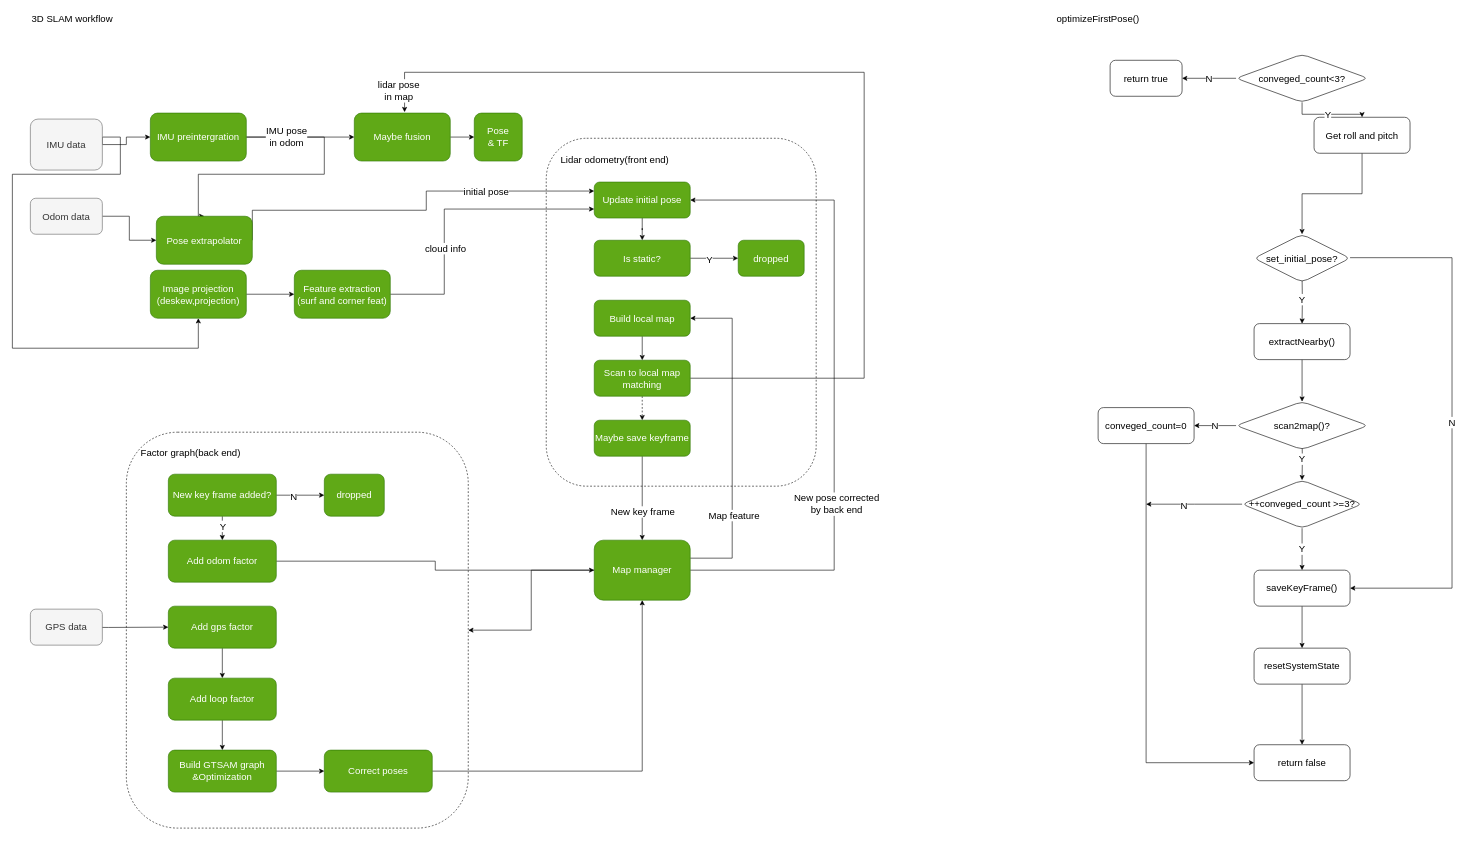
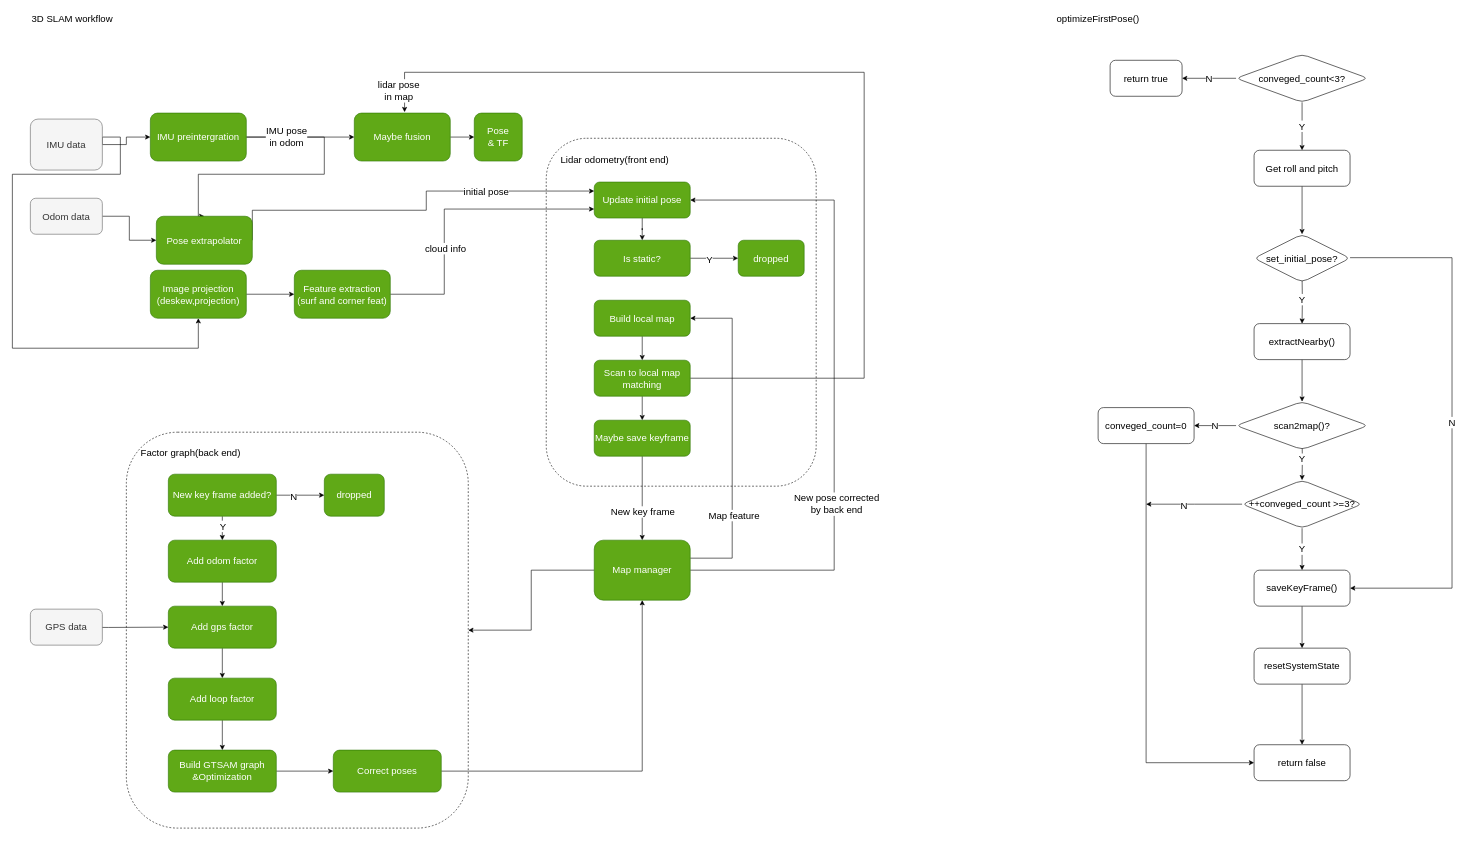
node "Get roll and pitch": moved (1362, 135) -> (1302, 168)
edge "Scan to local map matching" -> "Maybe save keyframe": style dashed -> solid
edge "Add odom factor" -> "Map manager": now "Add odom factor" -> "Add gps factor"
node "Correct poses": moved (378, 771) -> (387, 771)
